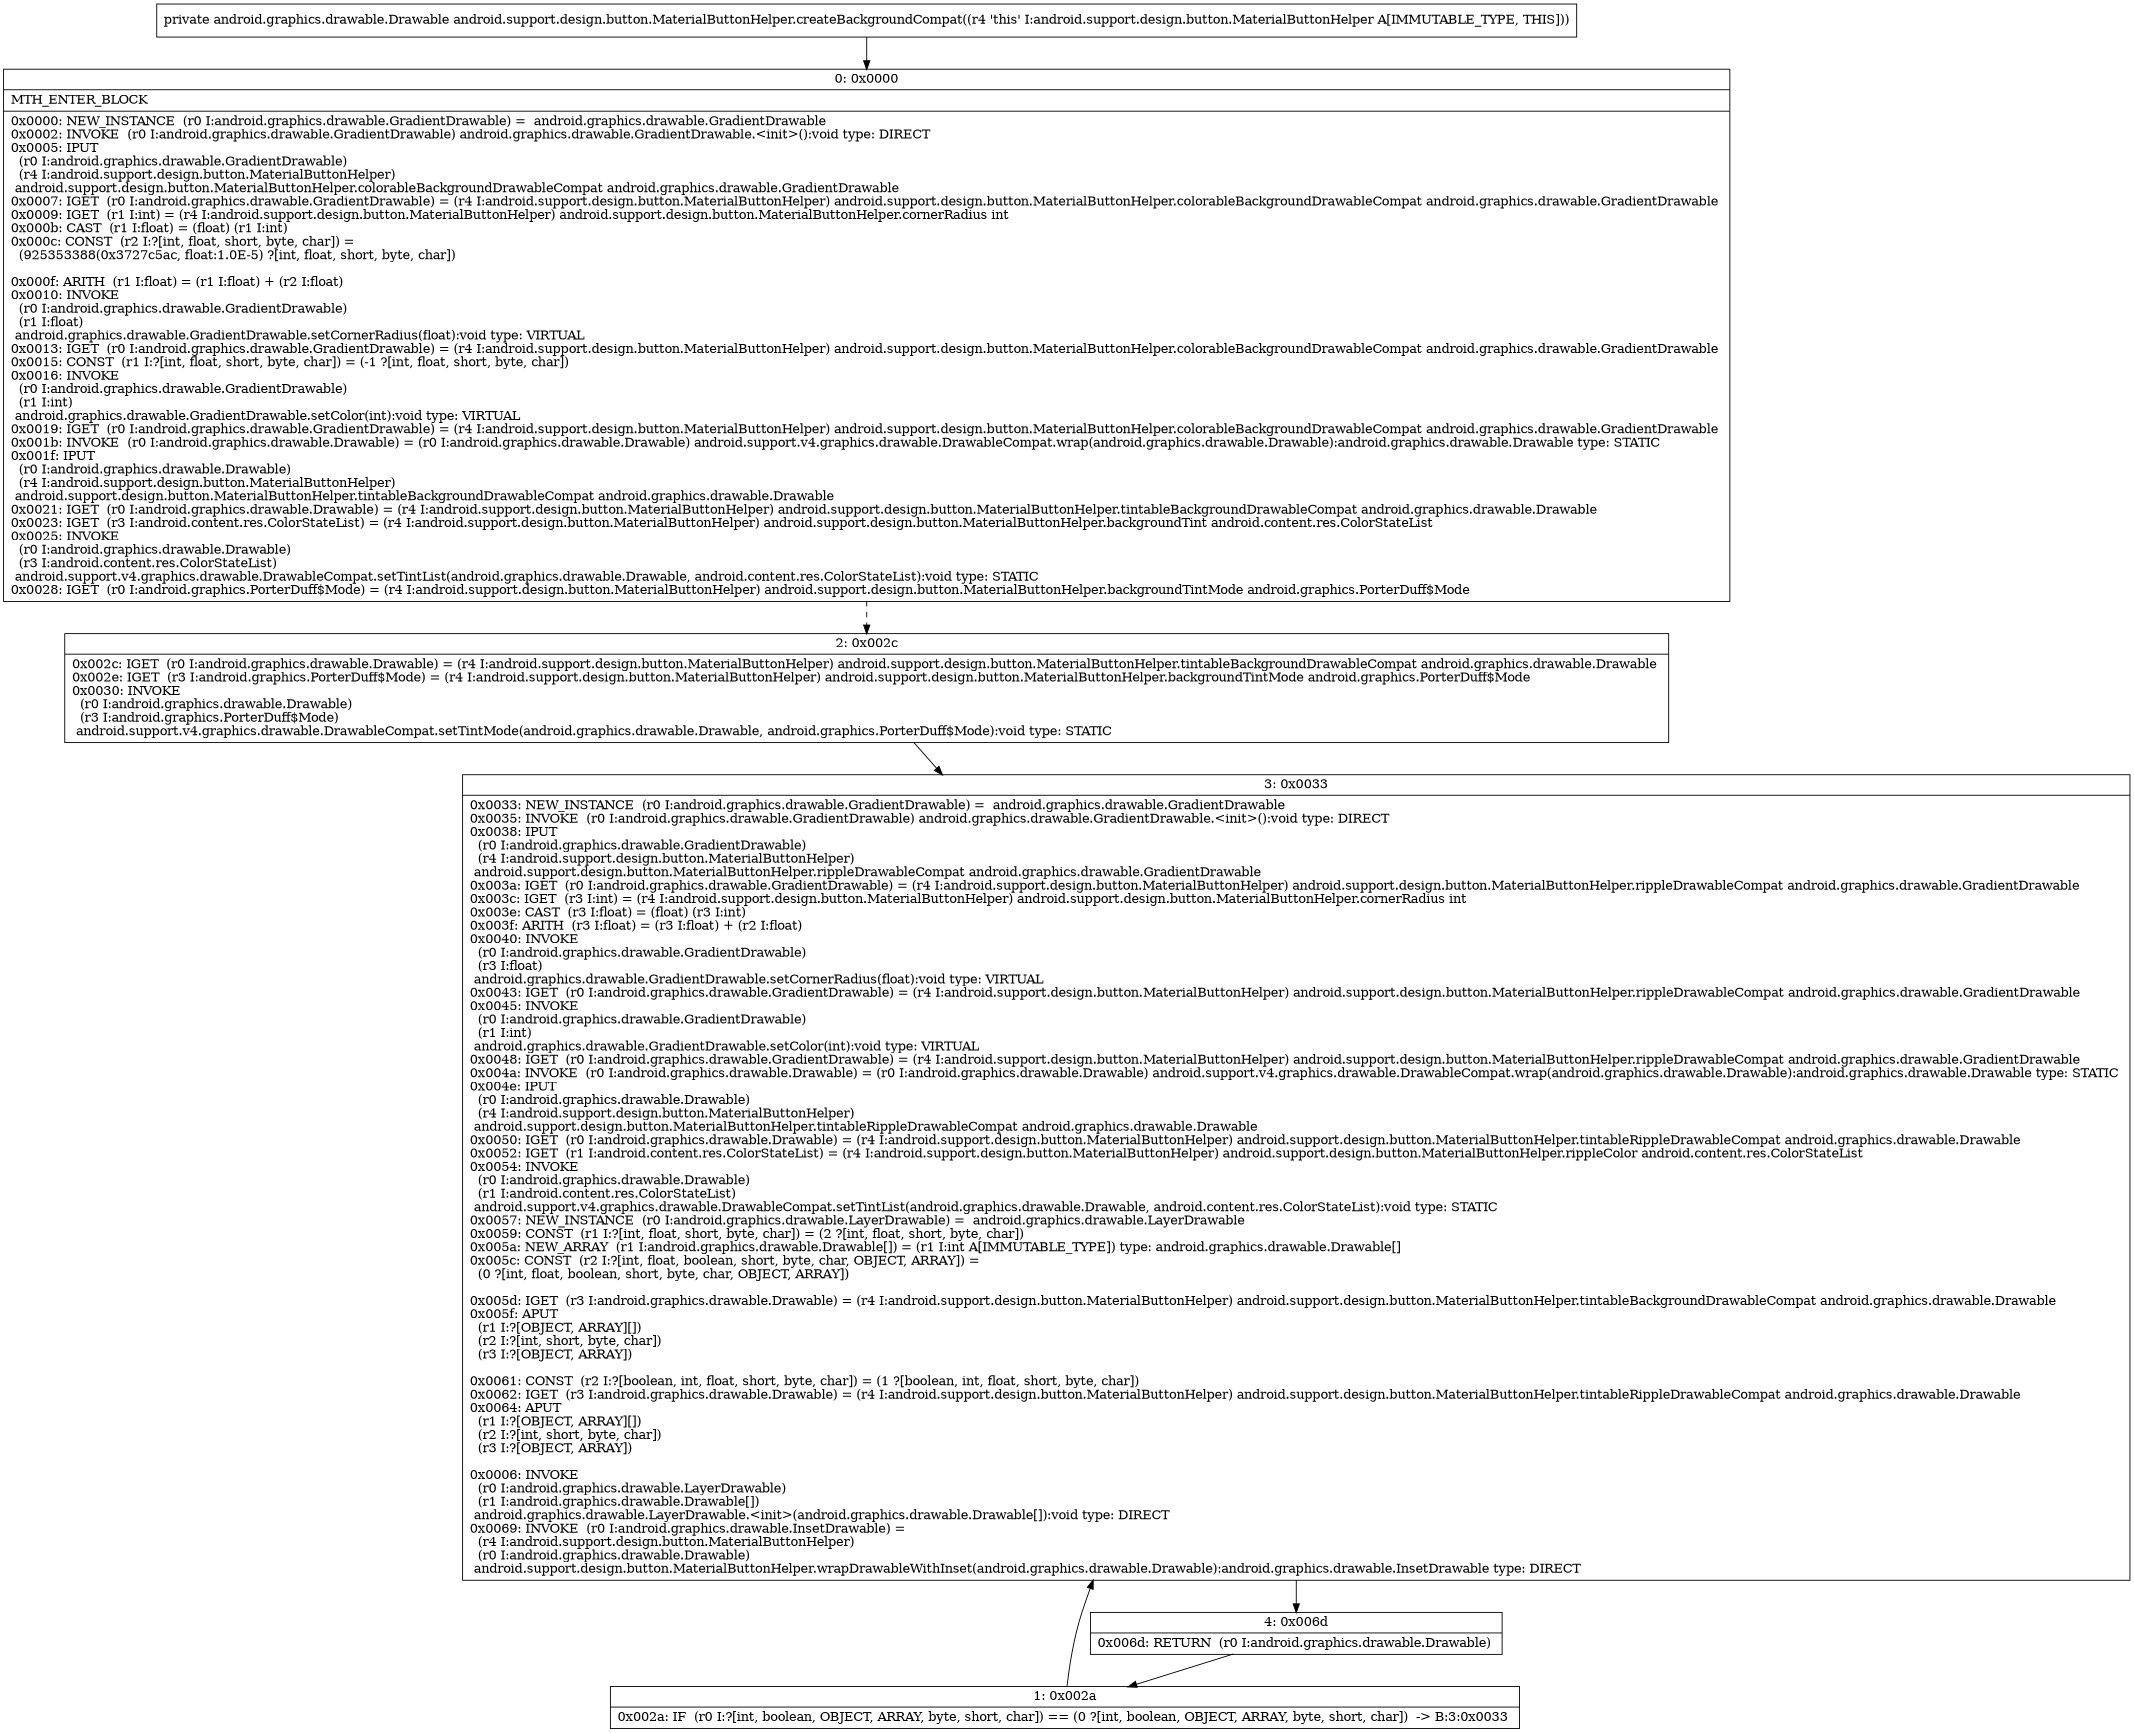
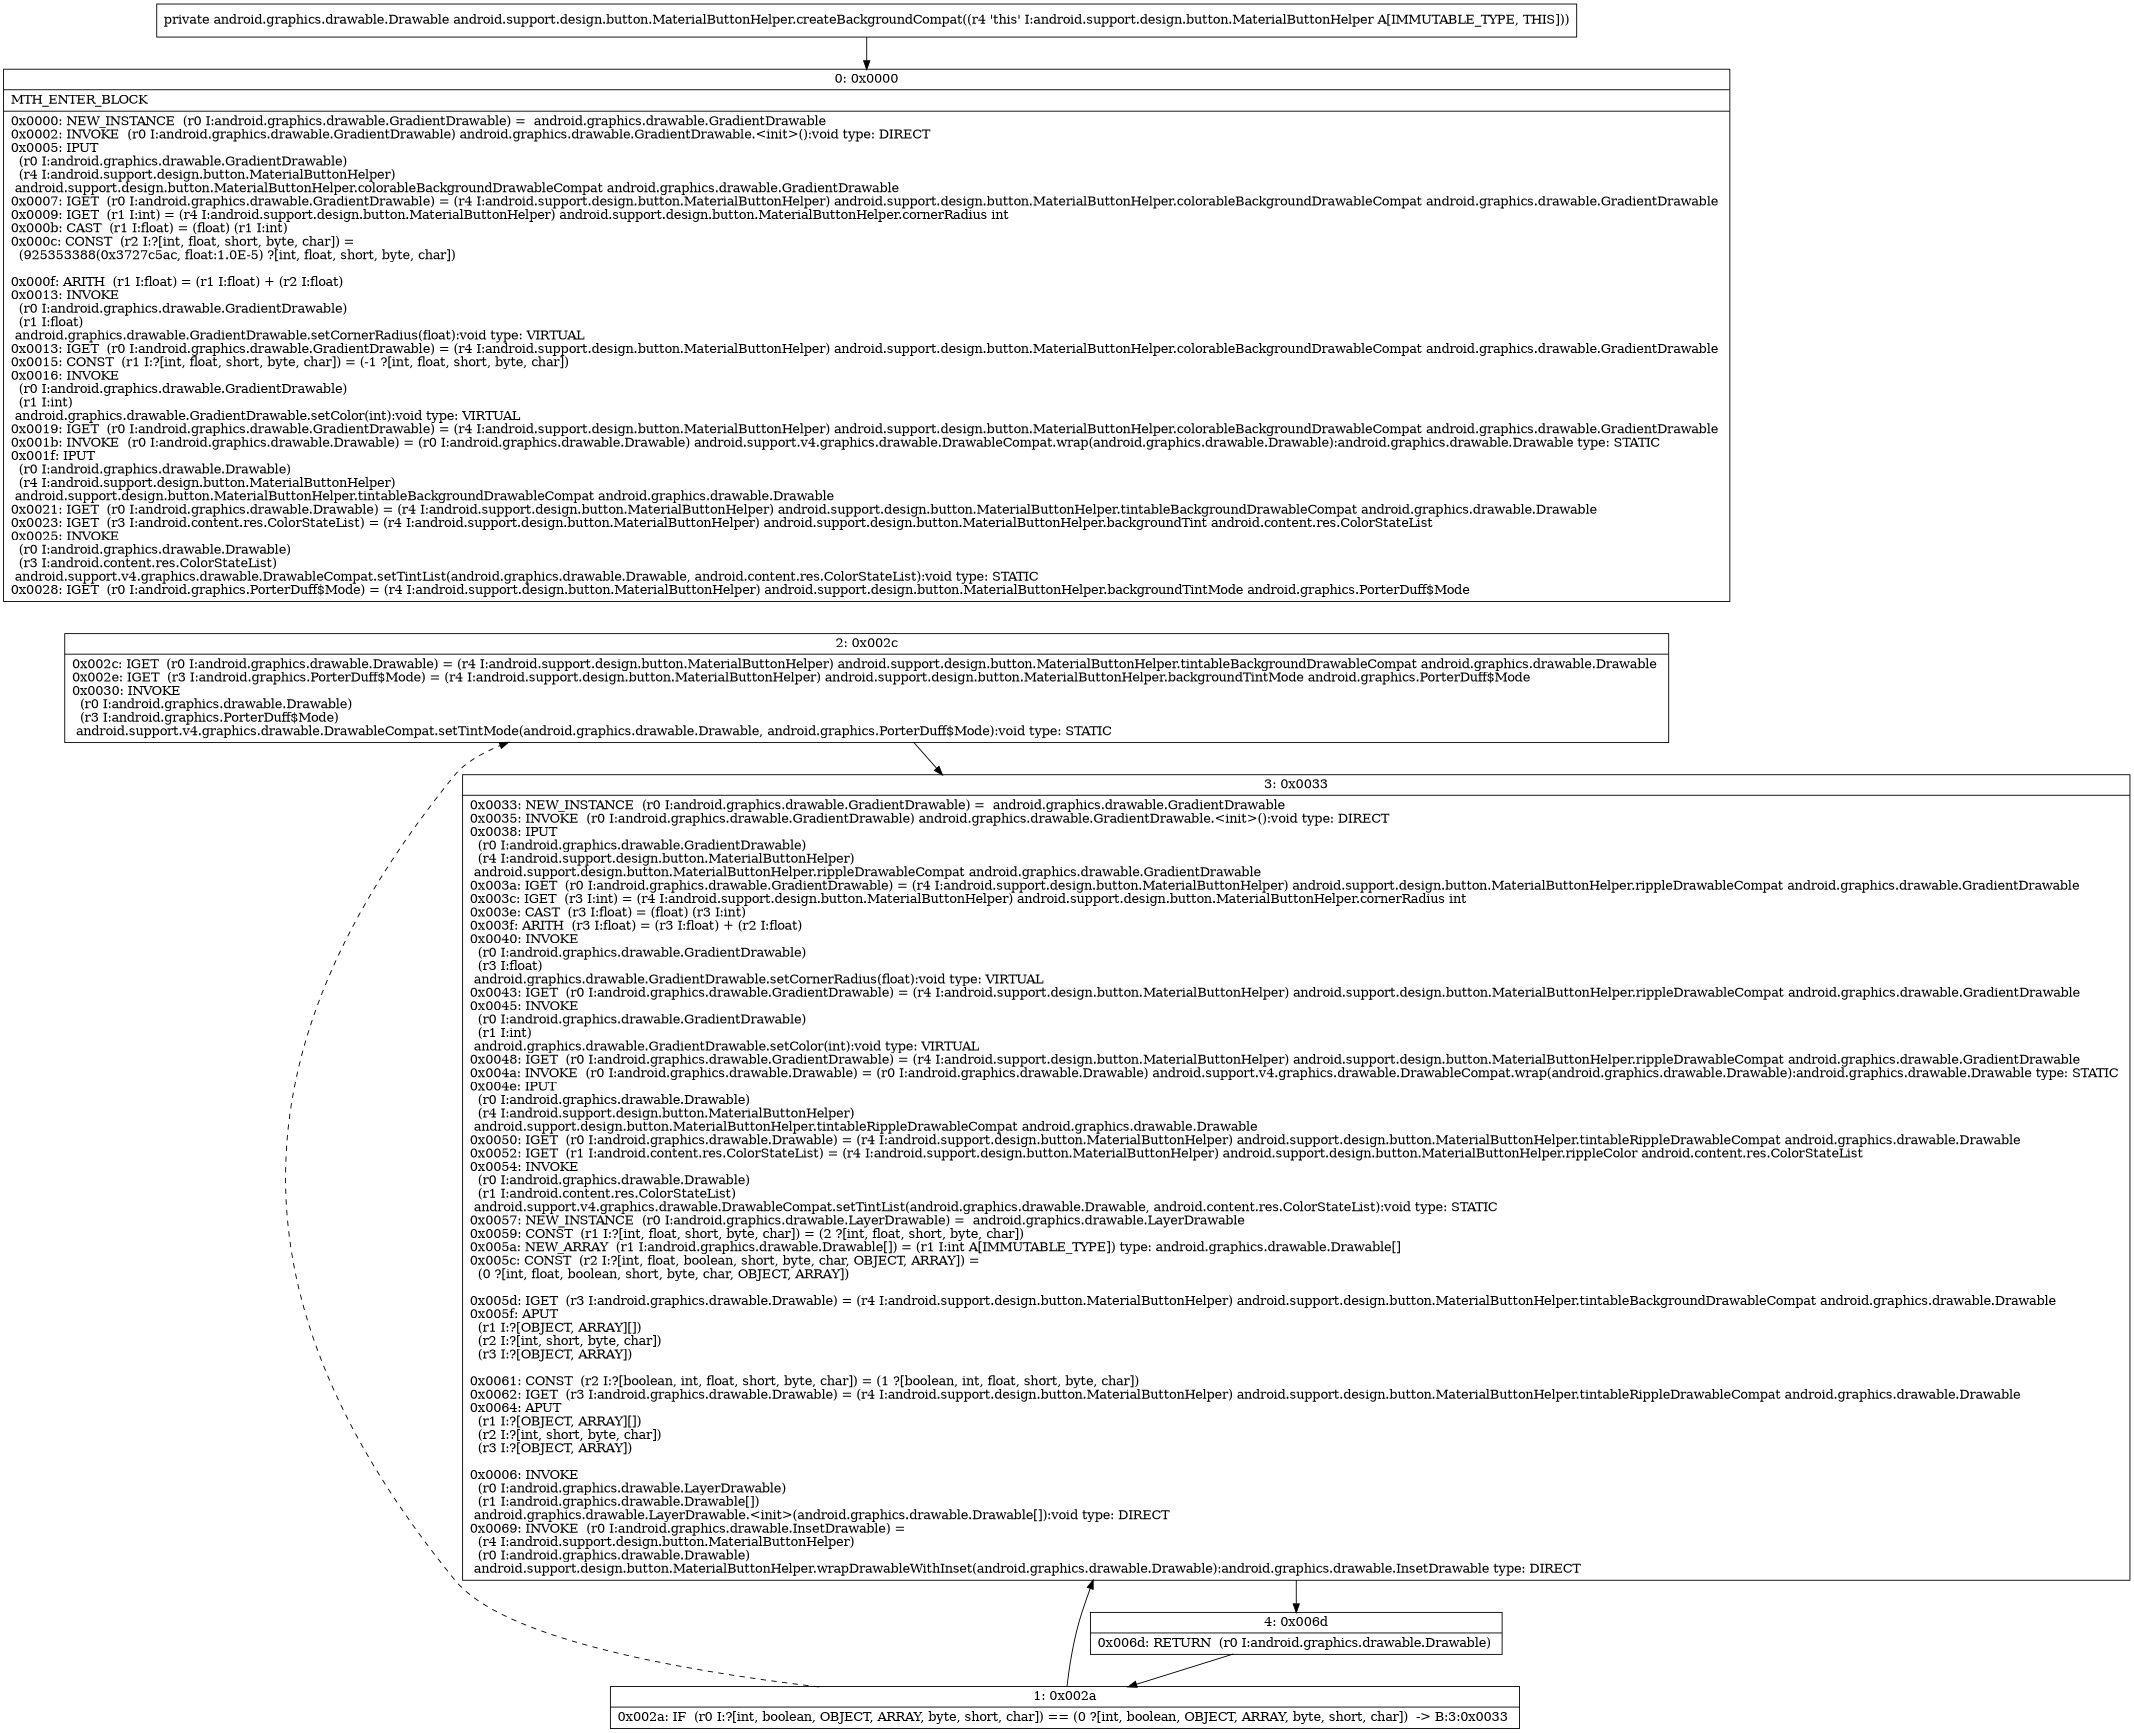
node "0: 0x0000": text "0x0010: INVOKE" -> "0x0013: INVOKE"
edge "0: 0x0000" -> "2: 0x002c": now "1: 0x002a" -> "2: 0x002c"
